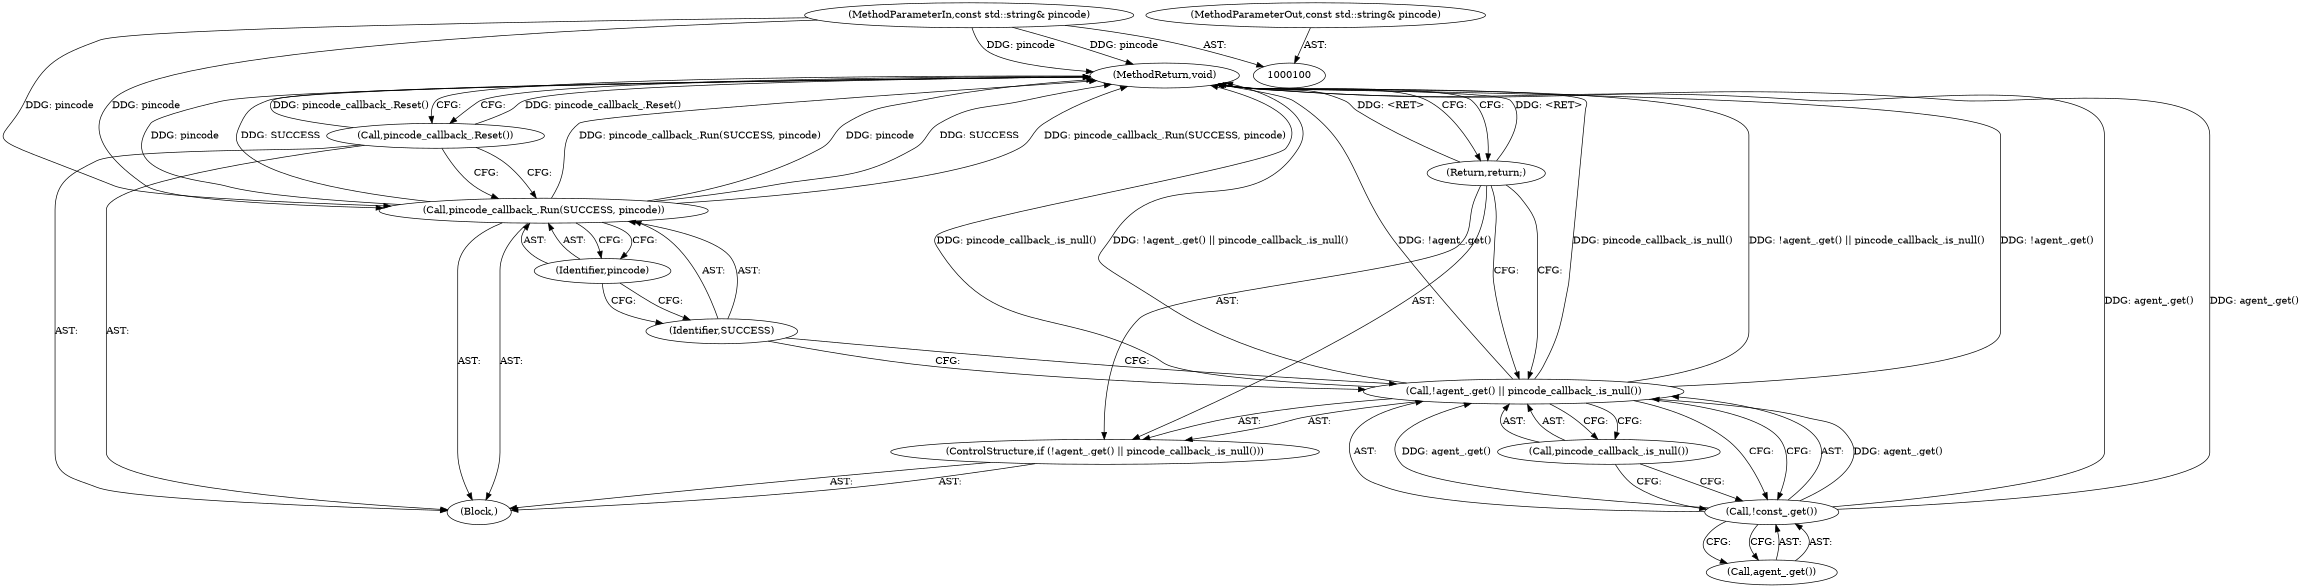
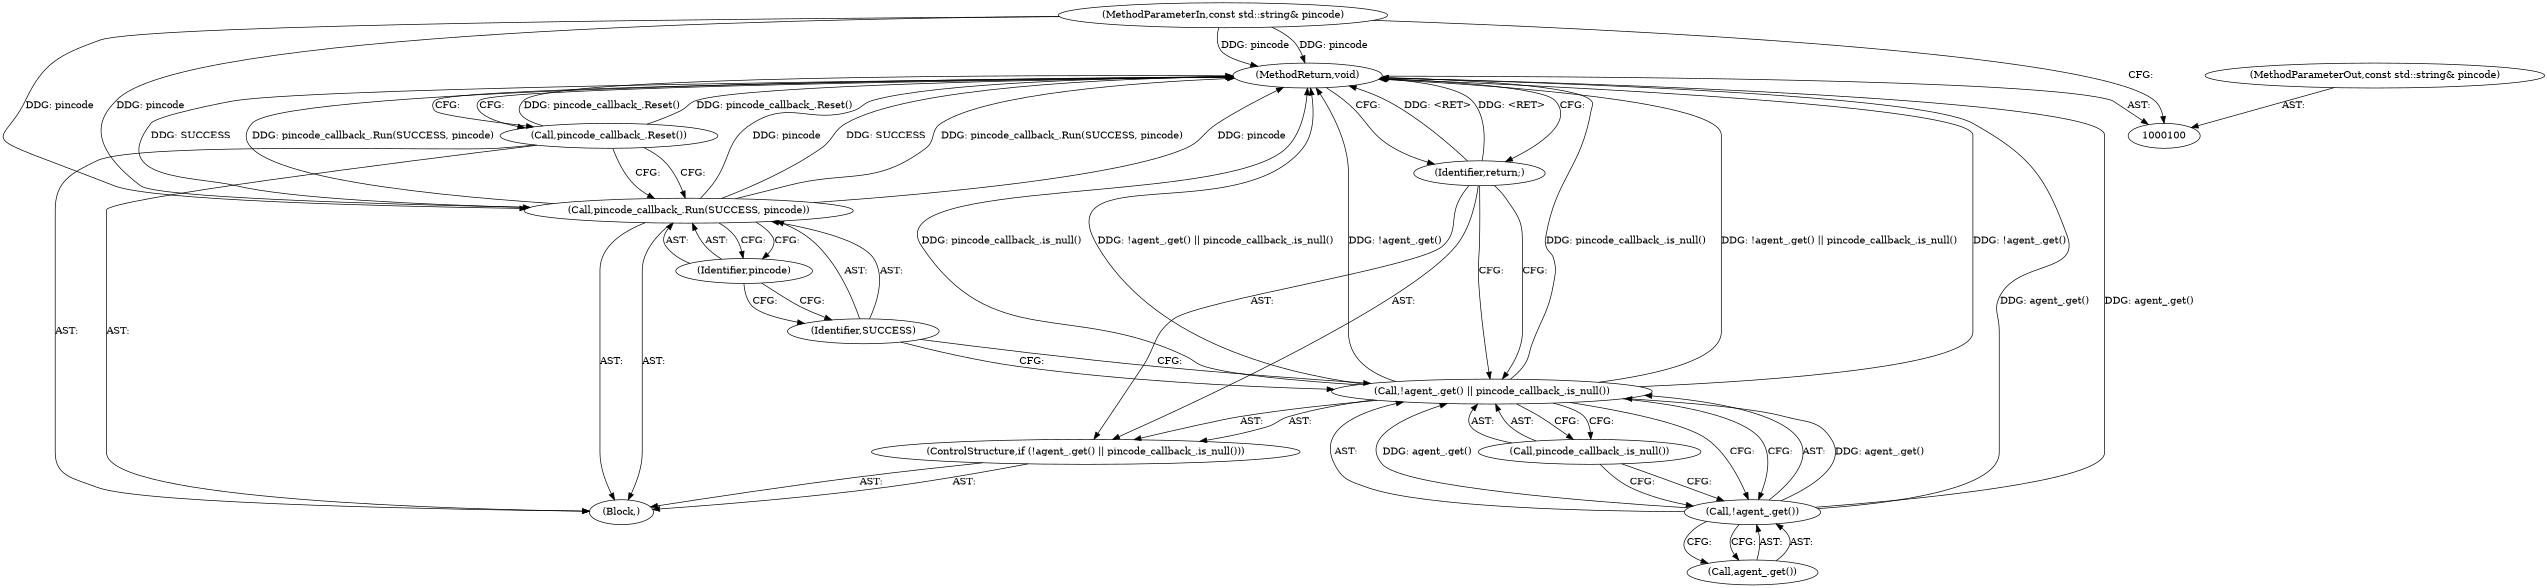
edge "(MethodParameterIn,const std::string& pincode)" -> "1000100": label "AST: " -> "CFG: "
edge "(MethodReturn,void)" -> "1000100": added, label "AST:"
node "(Return,return;)": label "(Return,return;)" -> "(Identifier,return;)"
node "(Call,!const_.get())": label "(Call,!const_.get())" -> "(Call,!agent_.get())"
